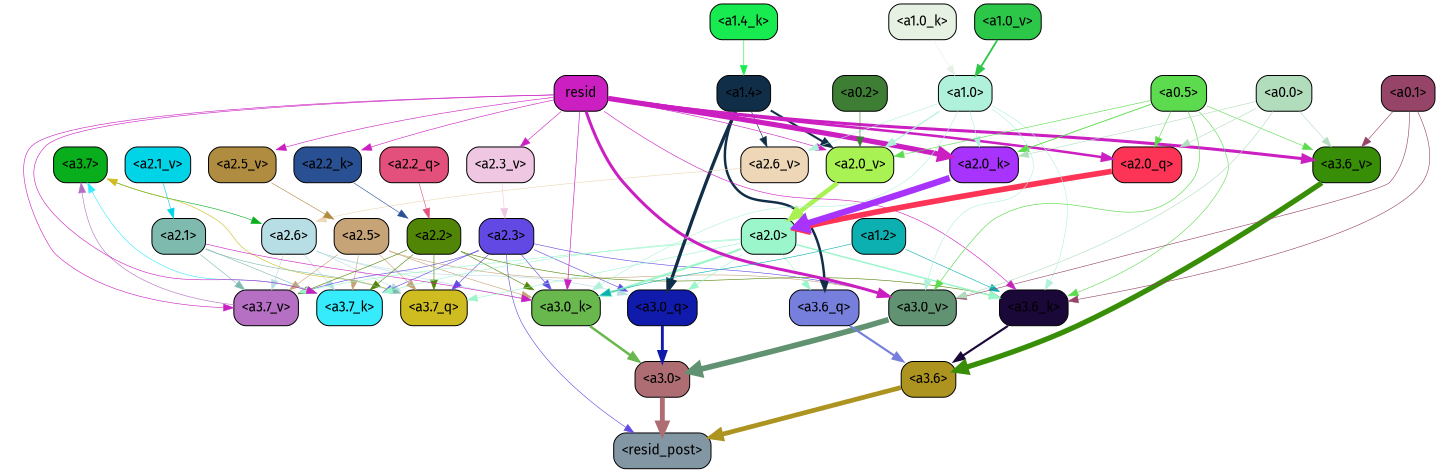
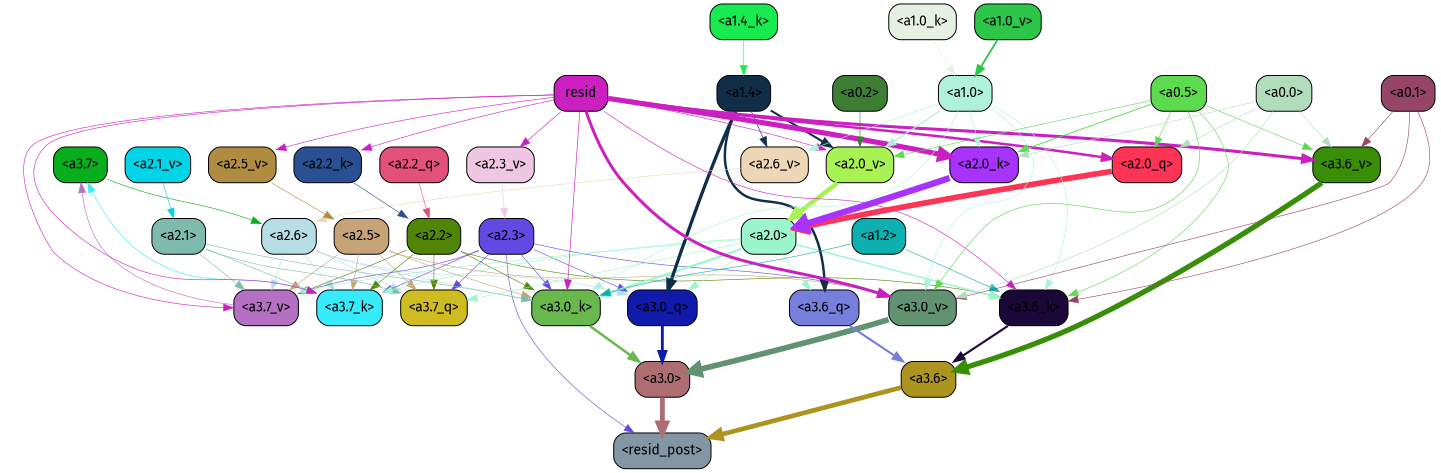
edge "<a3.7_q>" -> "<a3.7>": removed
edge "<a2.1>" -> "<a3.0_k>": color #cb1fc2 -> #7fbaae
